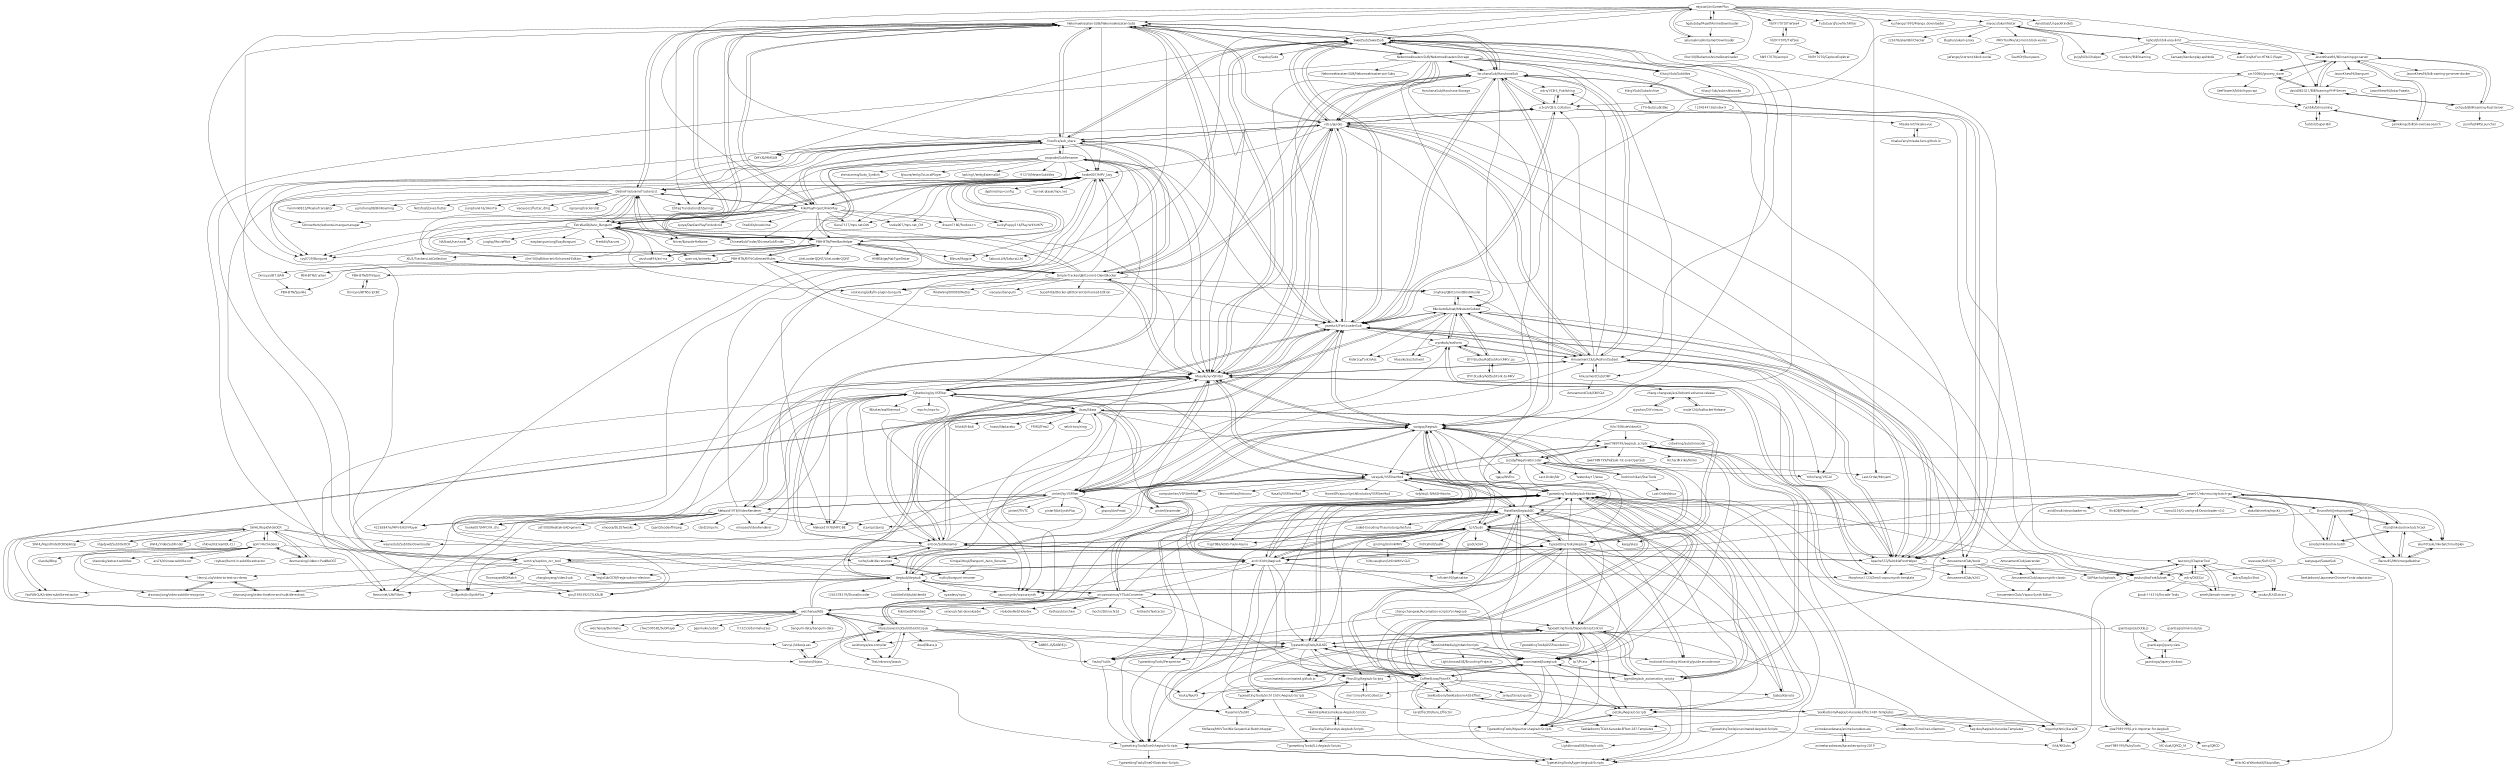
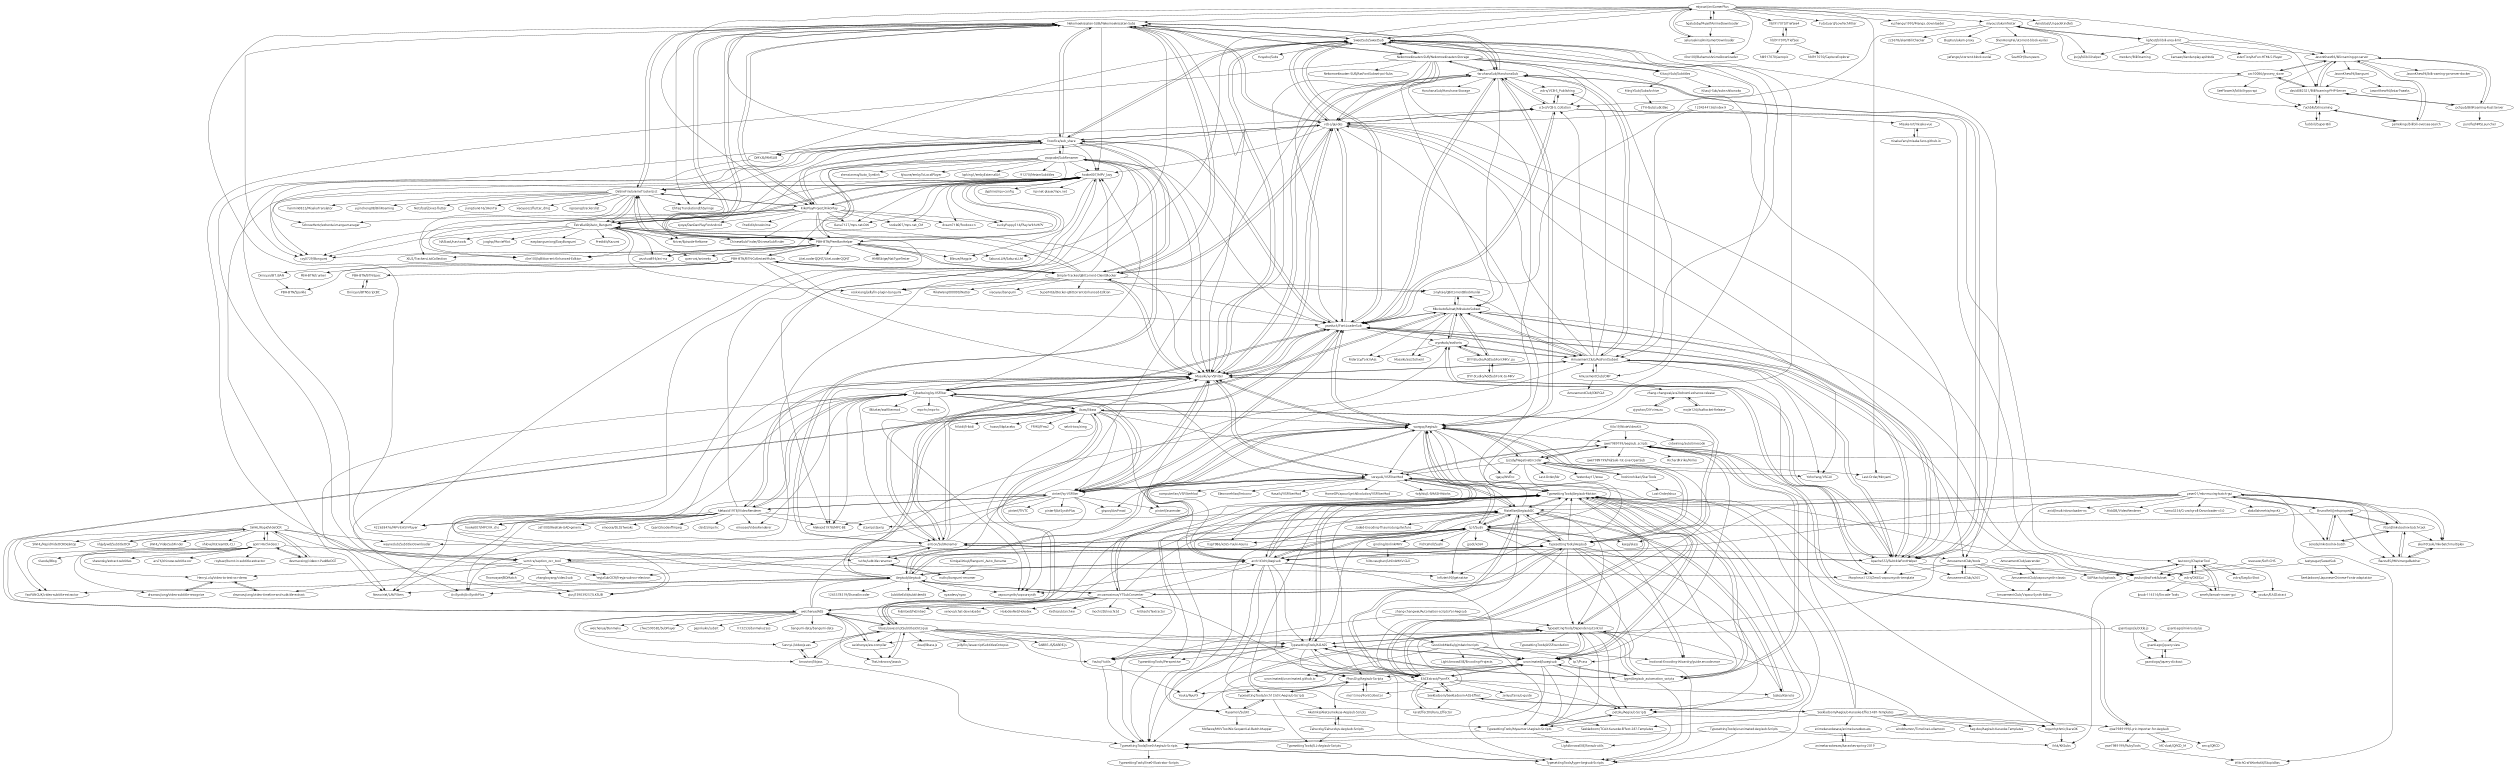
node "MKVToolNix/utorrent-block-xunlei": label "MKVToolNix/utorrent-block-xunlei" -> "ShenHongFei/utorrent-block-xunlei"
node "Nekomoekissaten-SUB/Nekomoekissaten-poi-Subs": label "Nekomoekissaten-SUB/Nekomoekissaten-poi-Subs" -> "Nekomoekissaten-SUB/AssFontSubset-poi-Subs"
edge "vcb-s/guides" -> "AmusementClub/AssFontSubset": now "1204244136/index-X" -> "AmusementClub/AssFontSubset"
node "RickDB/PlexAniSync": label "RickDB/PlexAniSync" -> "RickDB/VideoRenderer"
edge "libass/libass" -> "libass/JavascriptSubtitlesOctopus": added
edge "revaraver/Soft-CHS" -> "youlun/EACExtract": now "revaraver/Soft-CHS" -> "youlun/AssFontSubset"
edge "Ristellise/AegisubDC" -> "unanimated/luaegisub": removed
node "jellyfin/JavascriptSubtitlesOctopus": added
node "CoffeeStraw/PyonFX": label "CoffeeStraw/PyonFX" -> "EACExtract/PyonFX"
